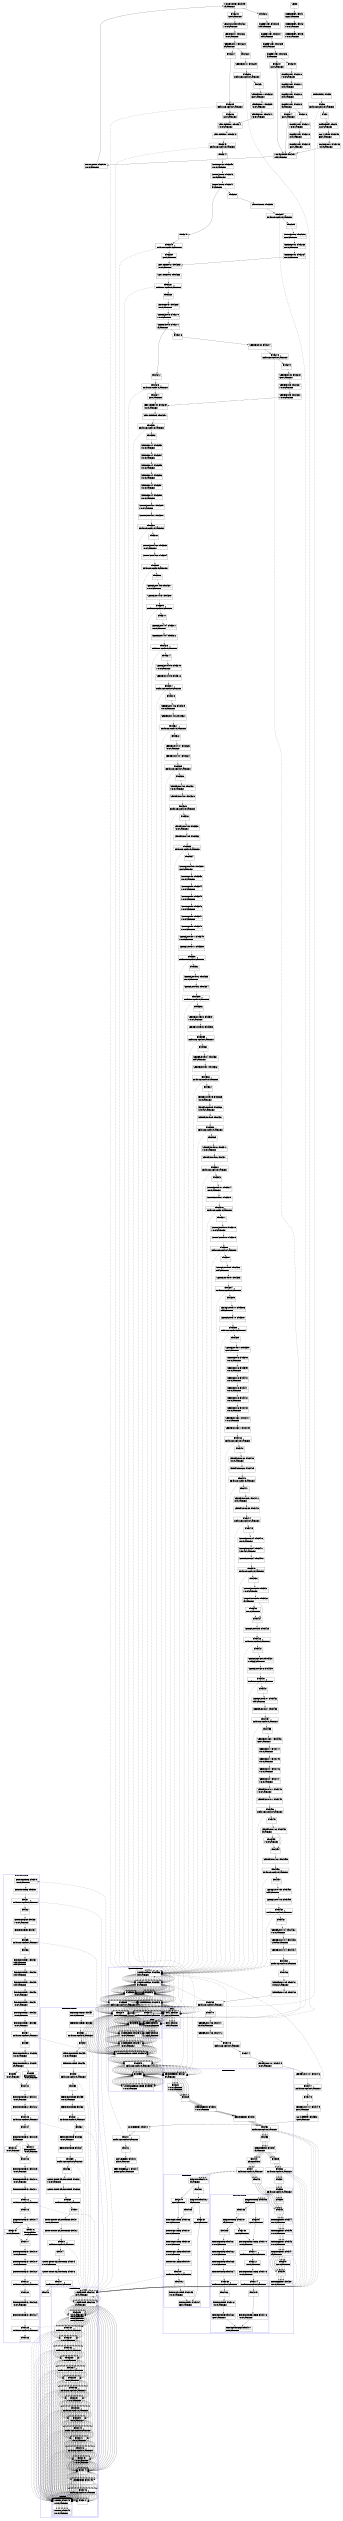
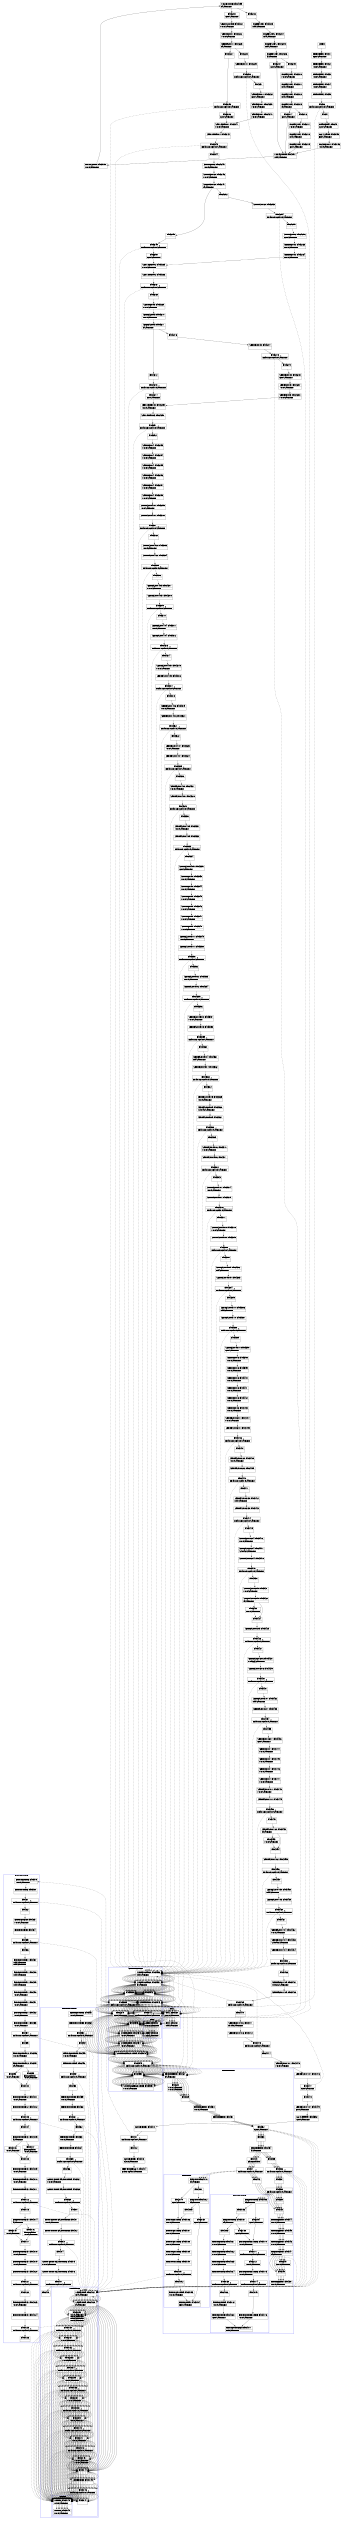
node "OPEN-FILES. Block4": added
node "Block477": text "PerformProcedureStatement" -> "GotoStatement"
node "Block32": text "PerformProcedureStatement" -> "OpenStatement"
